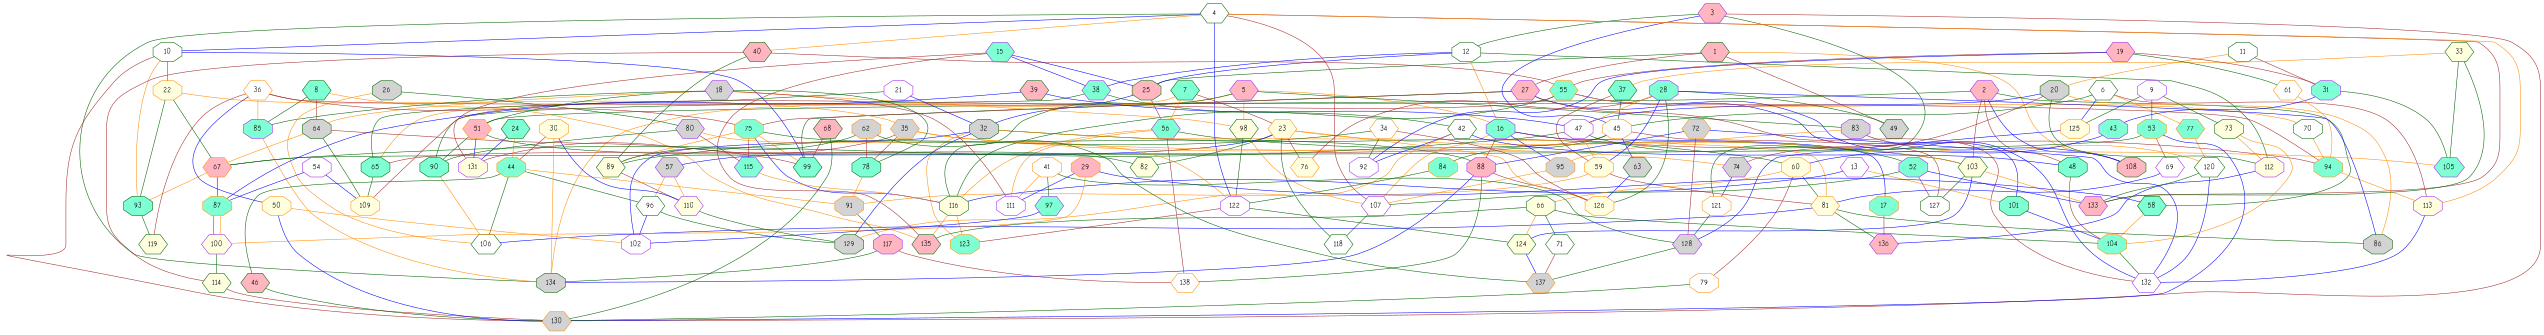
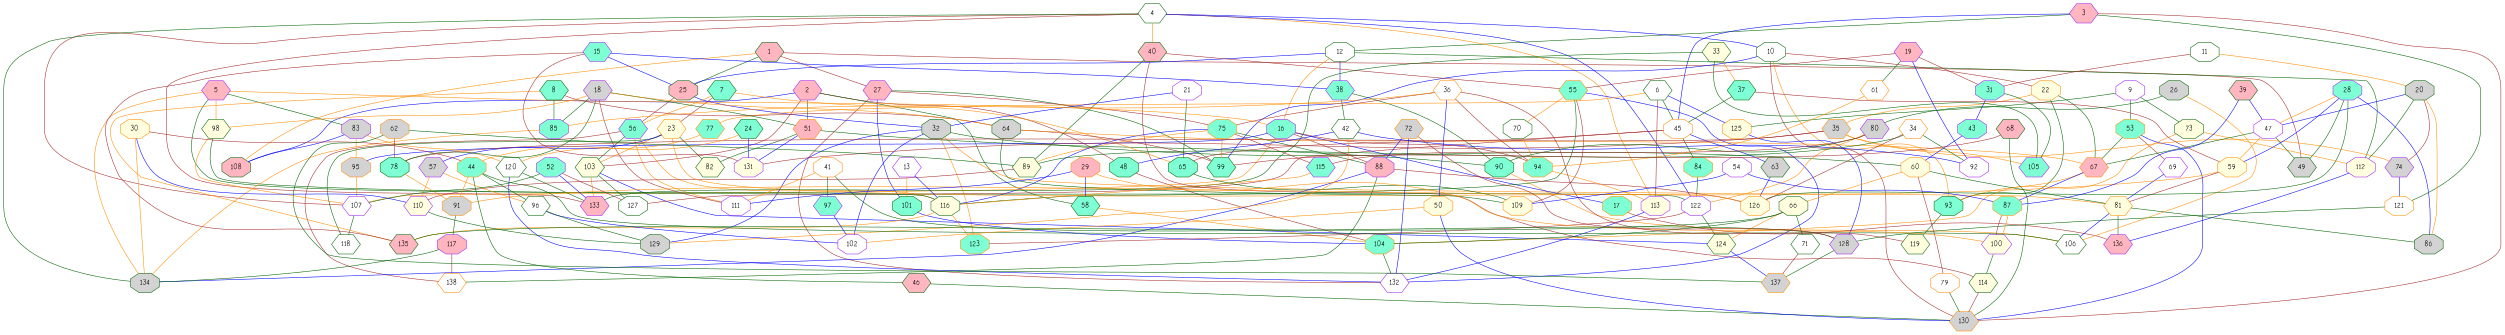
edge "47" -- "52": now "47" -- "49"
node "76": removed
